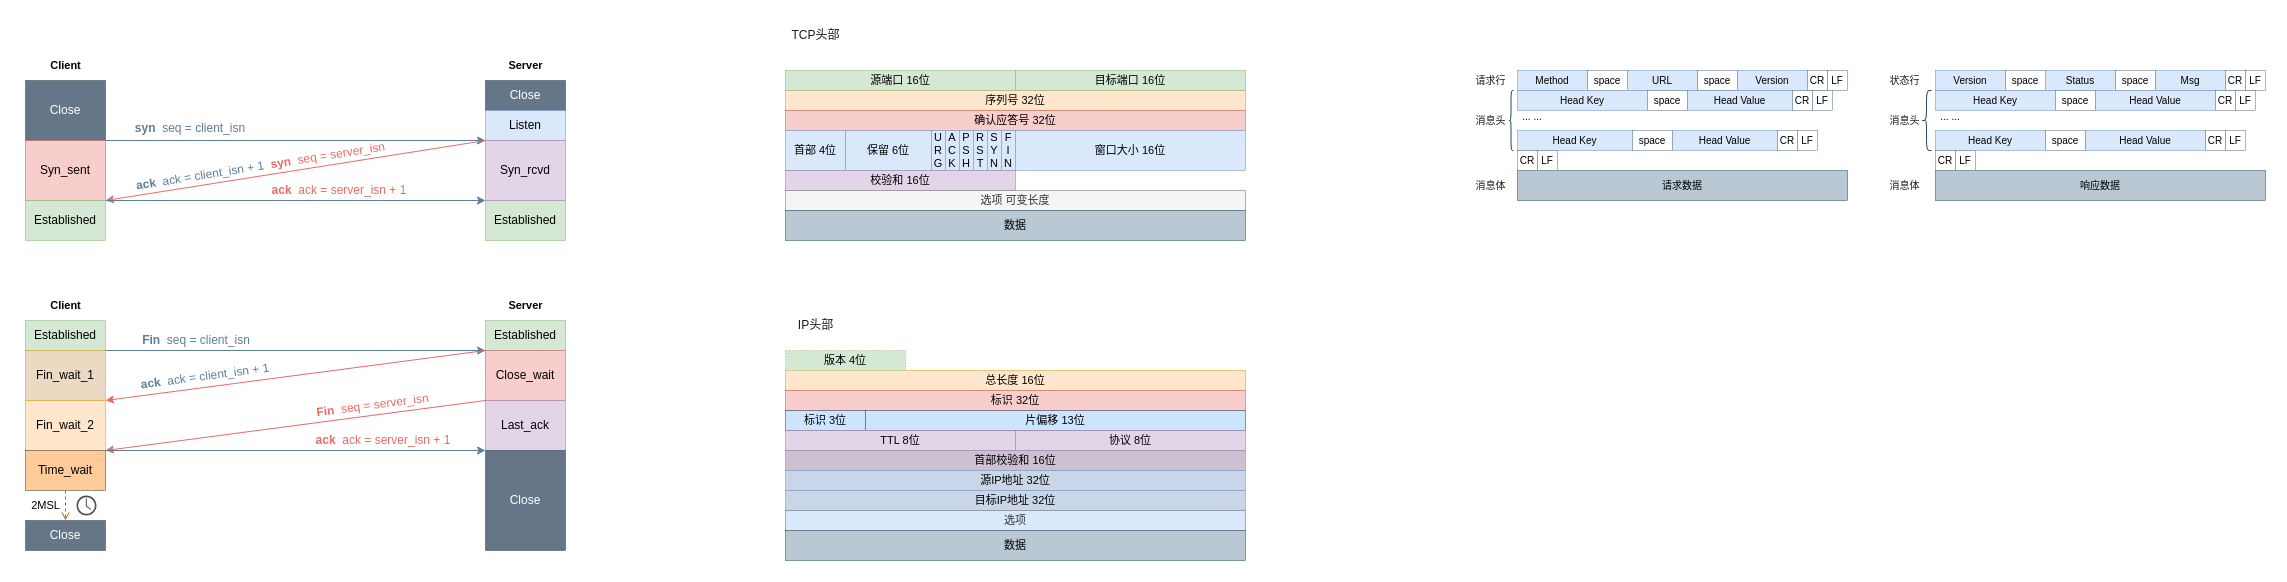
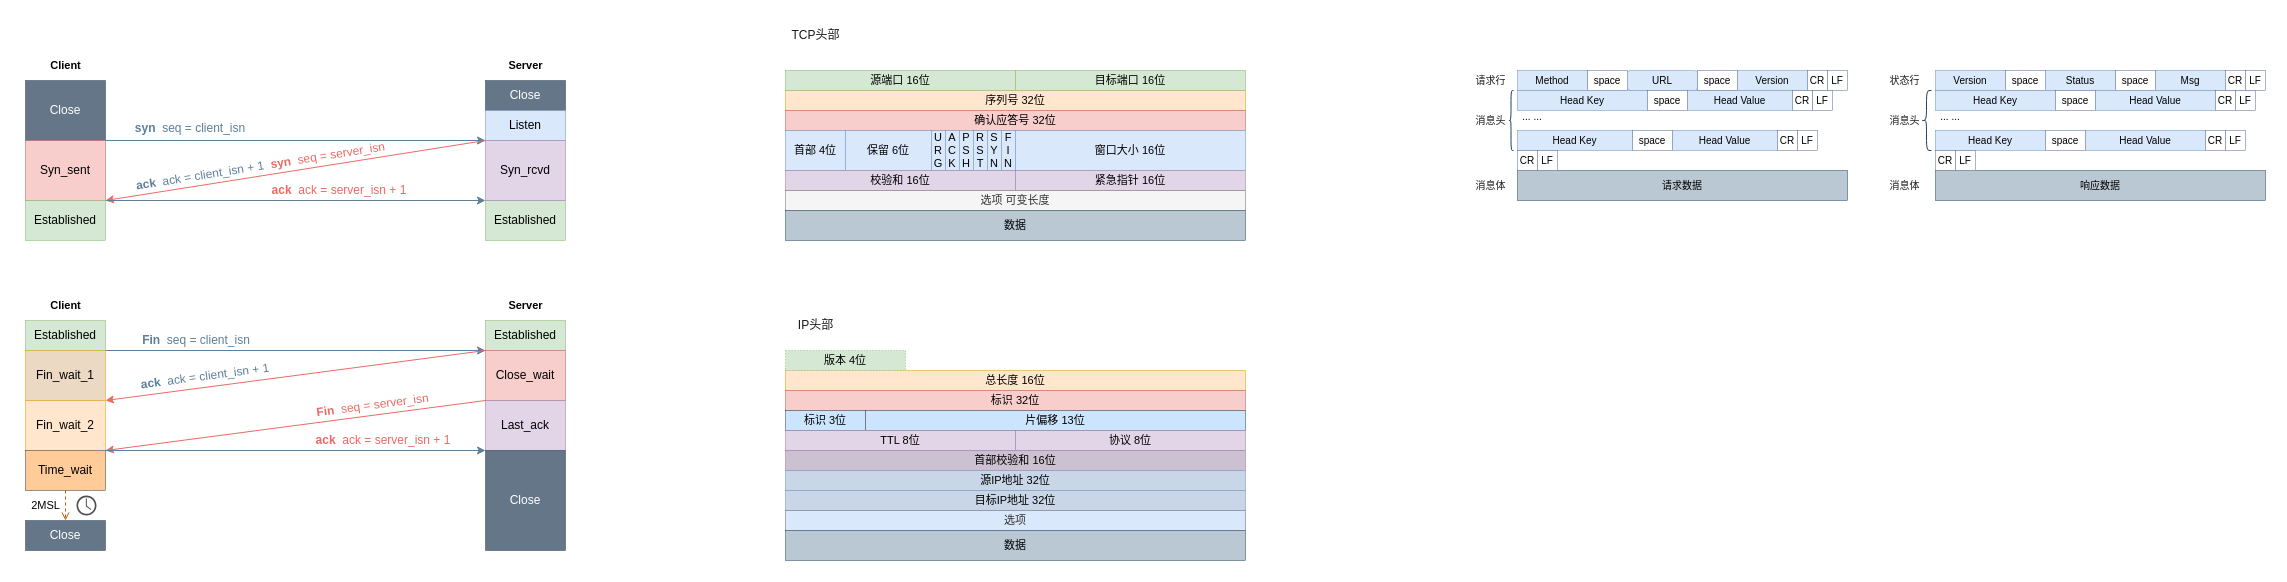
node "URL": shape rectangle -> rounded rectangle
node "紧急指针 16位": added
